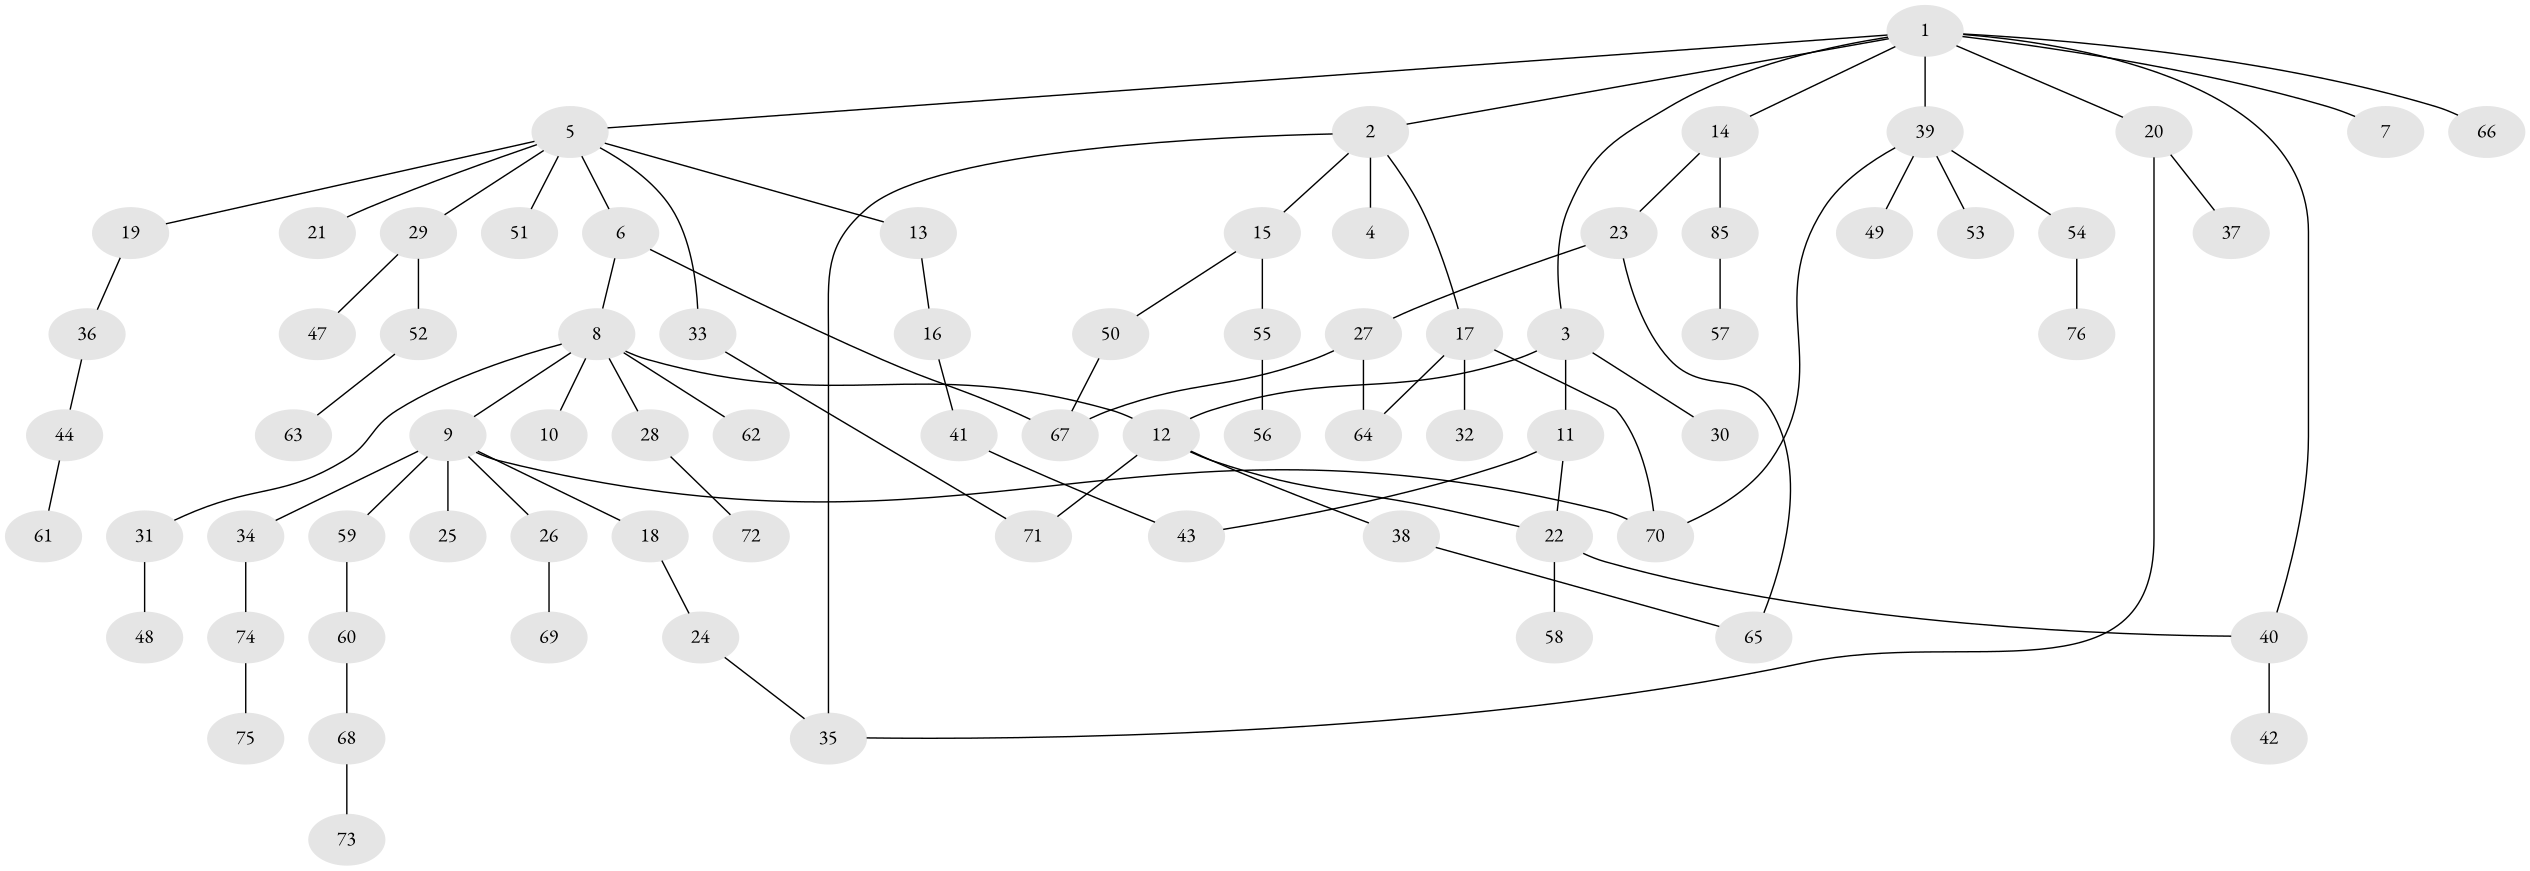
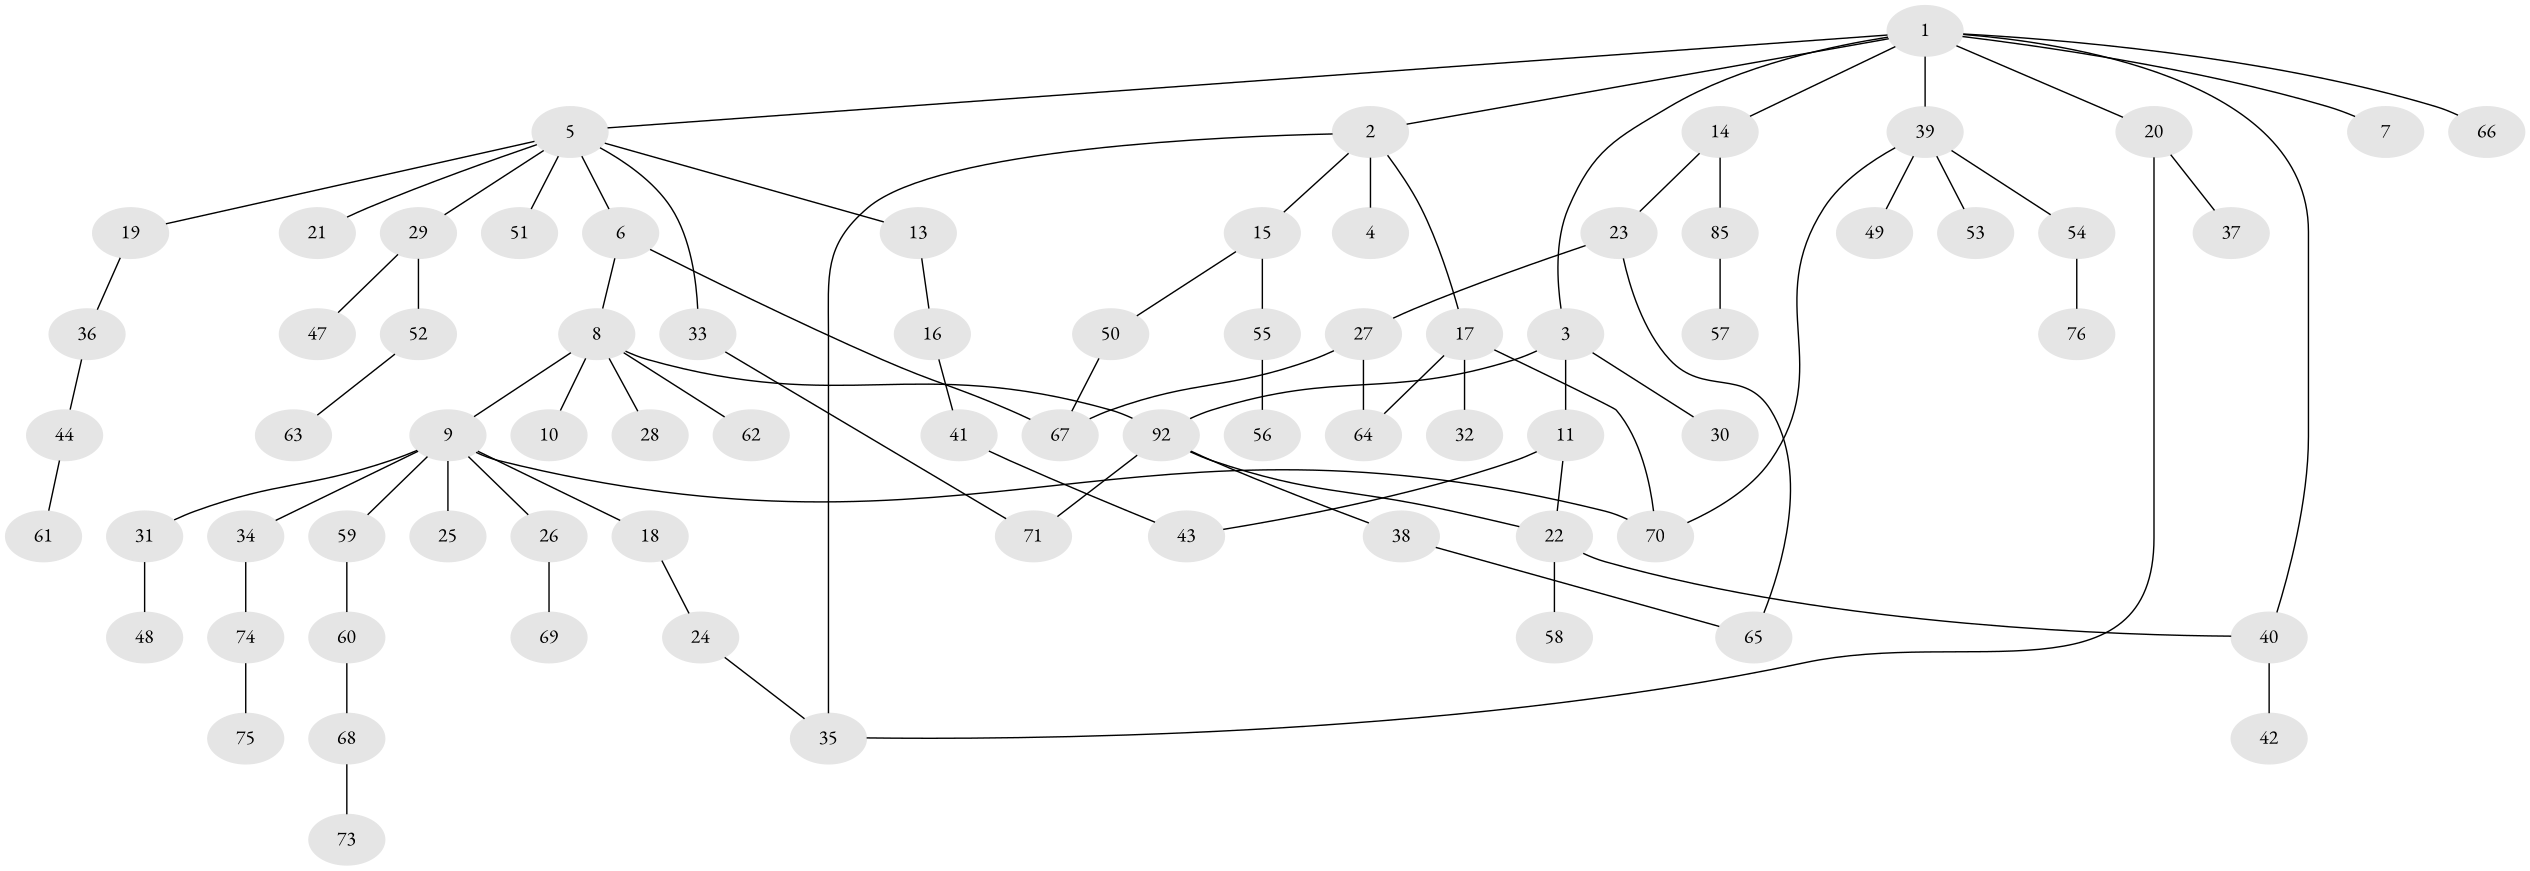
node "12": label "12" -> "92"
edge "8" -- "31": now "9" -- "31"
node "72": removed
